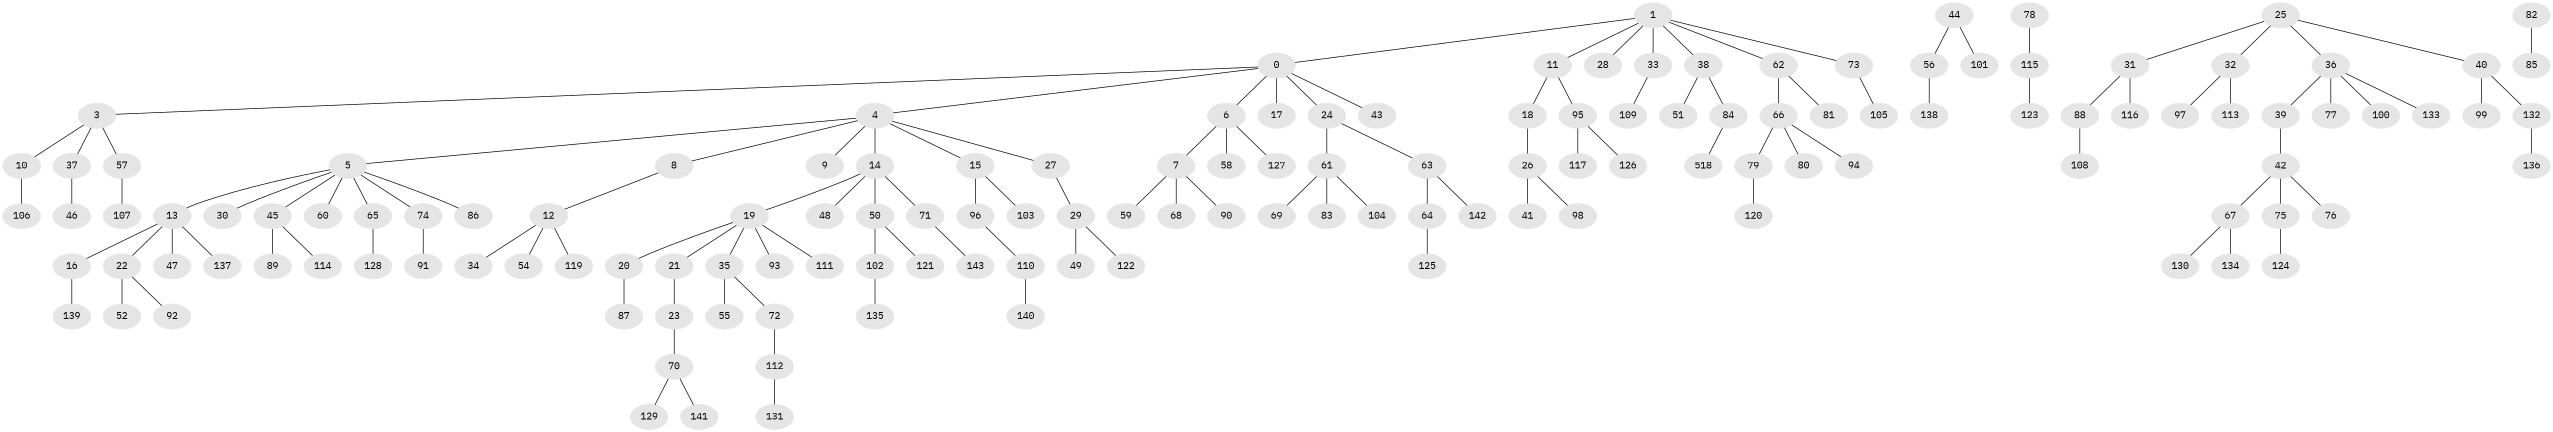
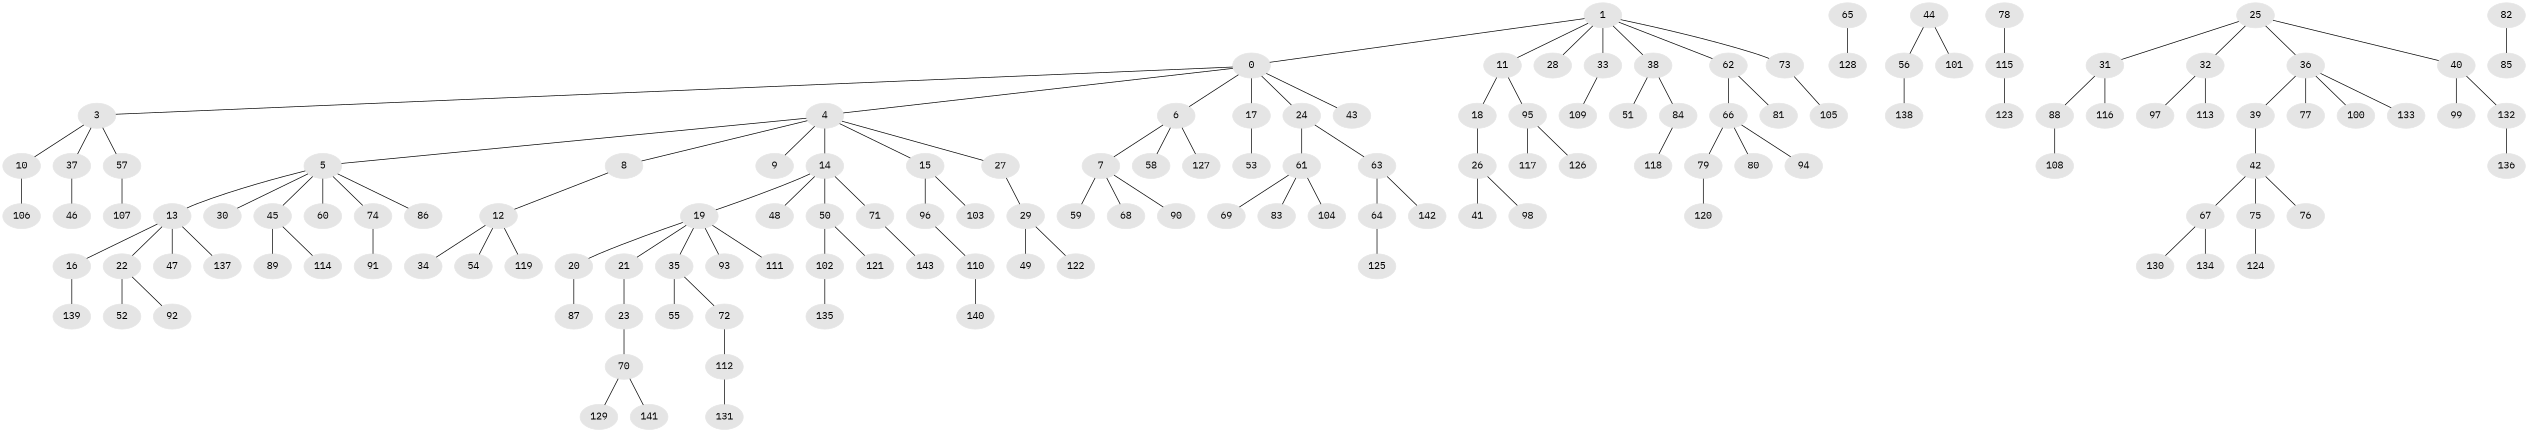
node "53": added
node "518": label "518" -> "118"
edge "5" -- "65": removed
